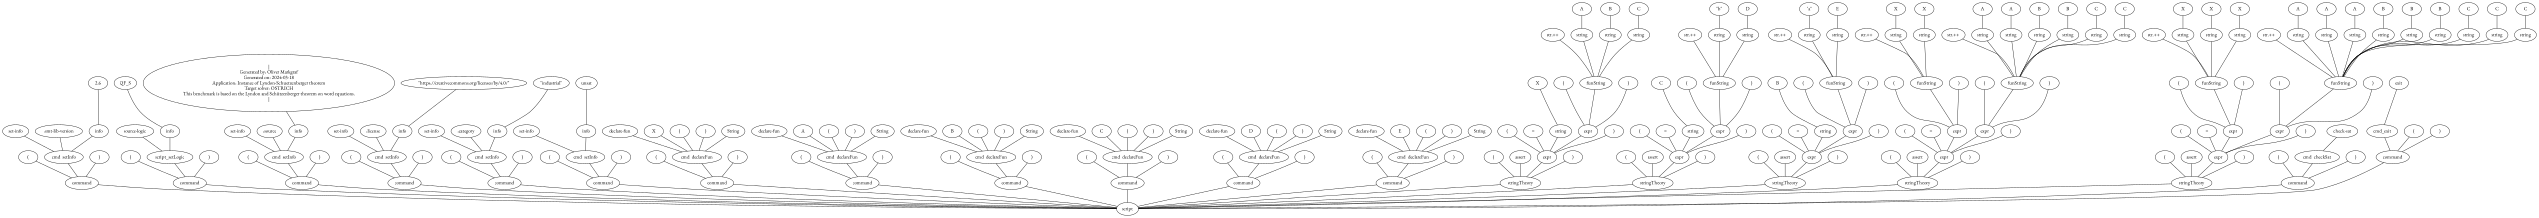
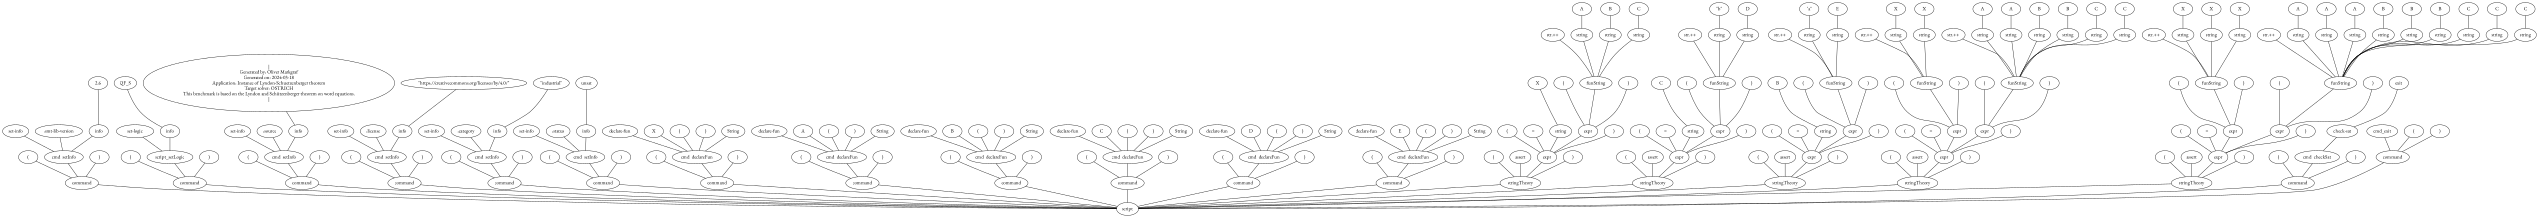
edge "exit" -- "cmd_exit": now "exit" -- "check-sat"
node "source-logic": label "source-logic" -> "set-logic"
node ":status": added
